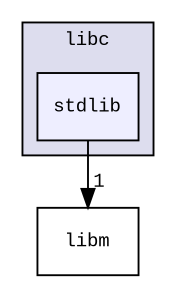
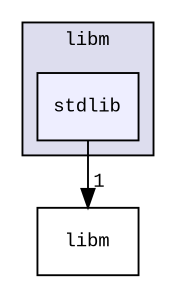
cluster "libc": label "libc" -> "libm"
